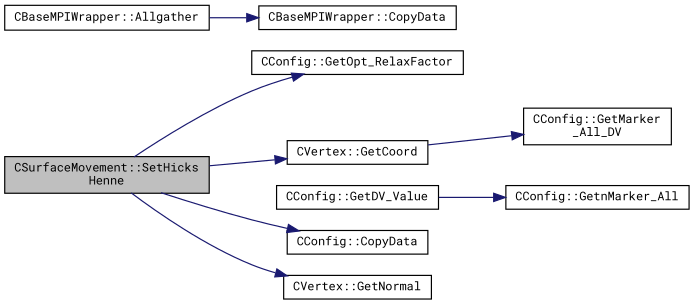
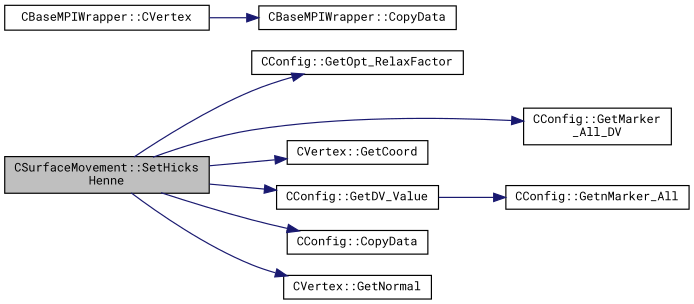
node "CBaseMPIWrapper::Allgather": label "CBaseMPIWrapper::Allgather" -> "CBaseMPIWrapper::CVertex"
edge "CVertex::GetCoord" -> "CConfig::GetMarker _All_DV": now "CSurfaceMovement::SetHicks Henne" -> "CConfig::GetMarker _All_DV"
edge "CSurfaceMovement::SetHicks Henne" -> "CConfig::GetDV_Value": added
